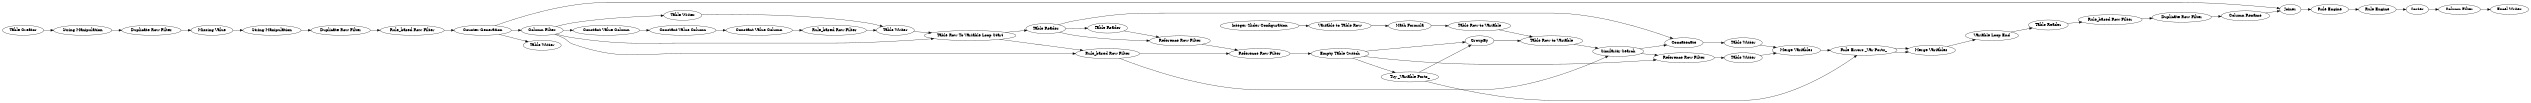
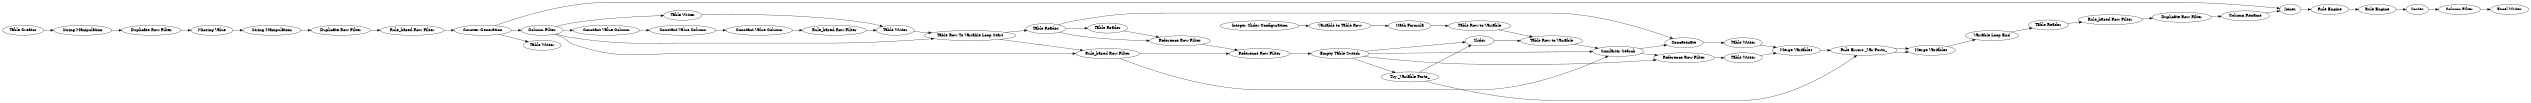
node "GroupBy": label "GroupBy" -> "Slider"
edge "Empty Table Switch" -> "Similarity Search": added
